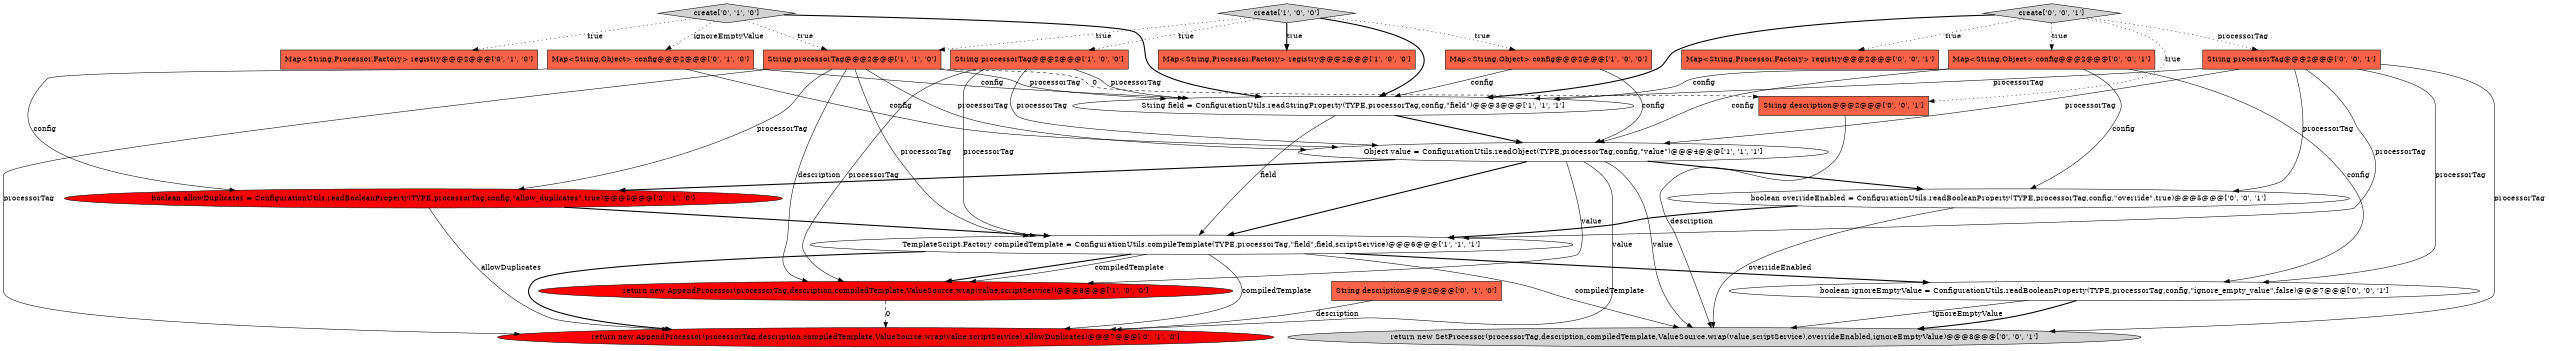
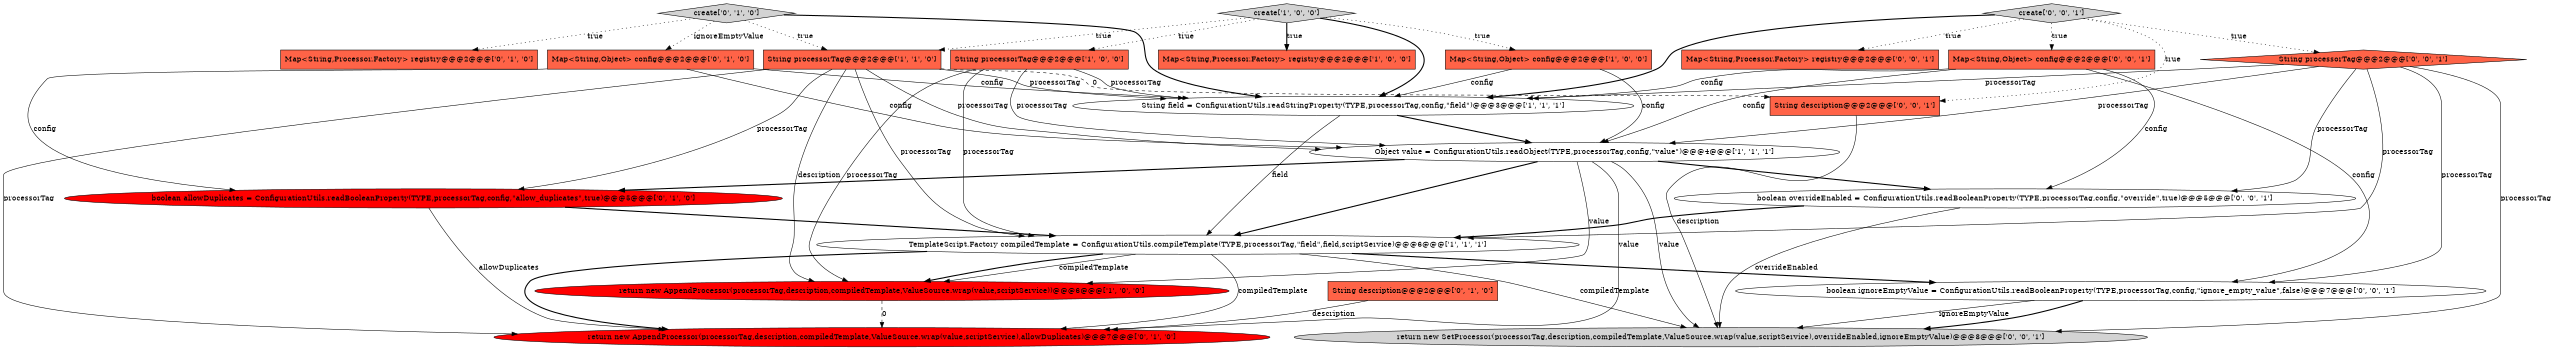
edge "create['0', '0', '1']" -> "String processorTag@@@2@@@['0', '0', '1']": label "processorTag" -> "true"
node "String processorTag@@@2@@@['0', '0', '1']": shape box -> diamond
